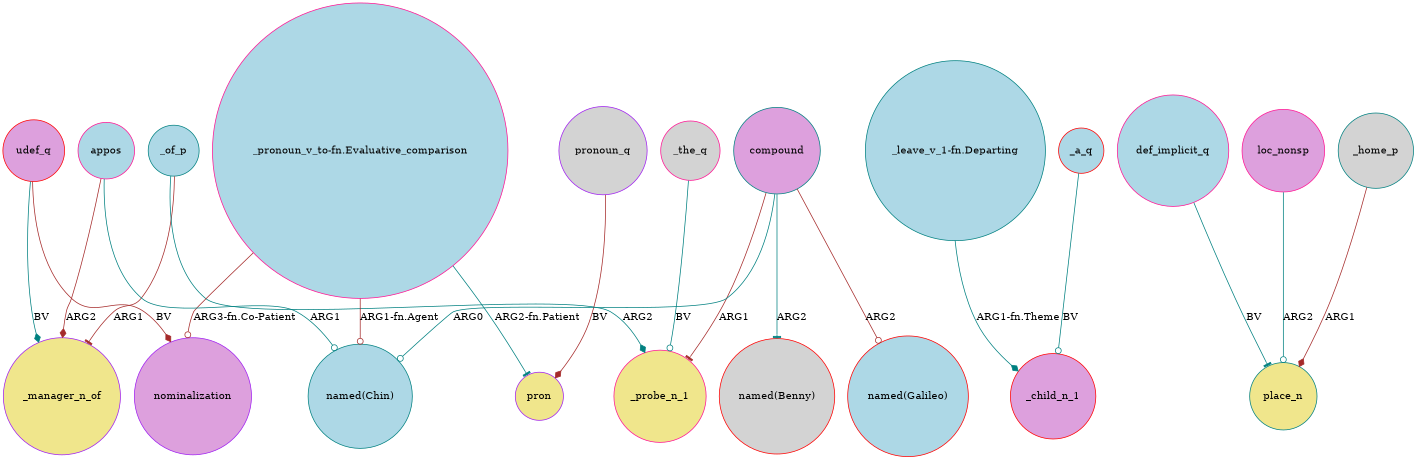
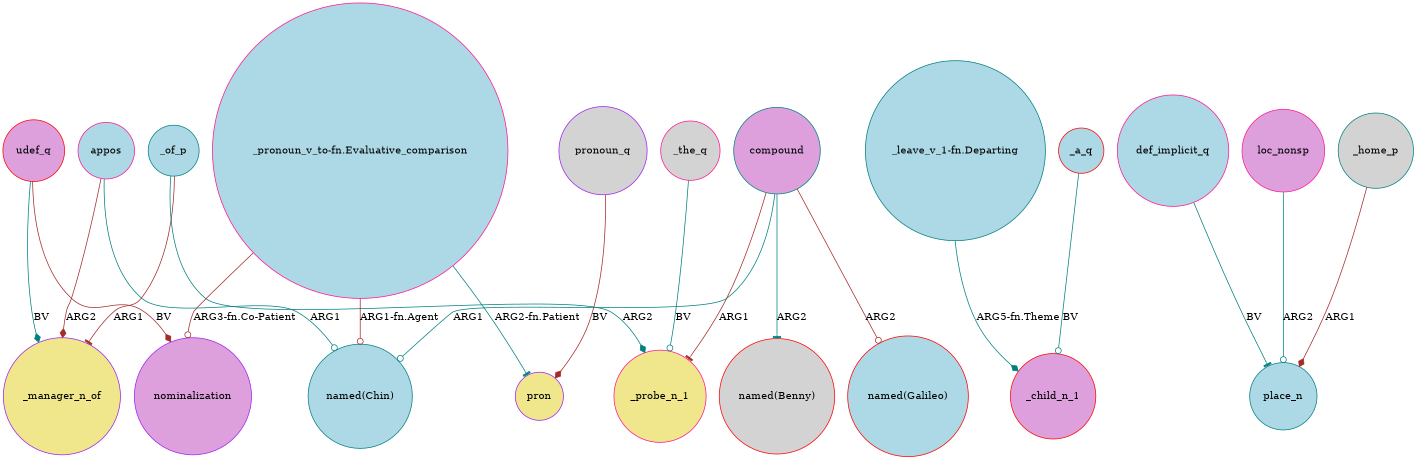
edge "compound" -> "named(Chin)": label "ARG0" -> "ARG1"
edge "_leave_v_1-fn.Departing" -> "_child_n_1": label "ARG1-fn.Theme" -> "ARG5-fn.Theme"
node "place_n": fillcolor khaki -> lightblue
